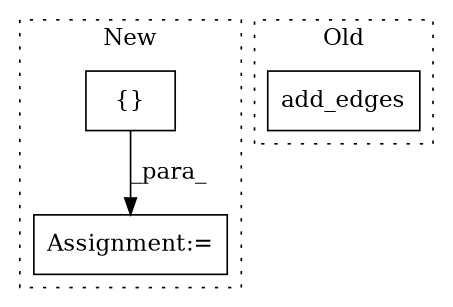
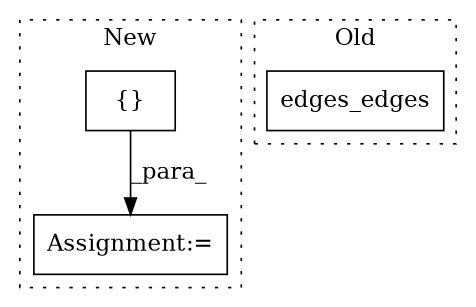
node "add_edges": label "add_edges" -> "edges_edges"
